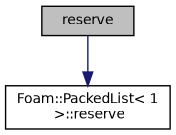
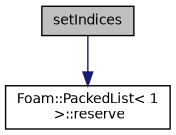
node "reserve": label "reserve" -> "setIndices"
